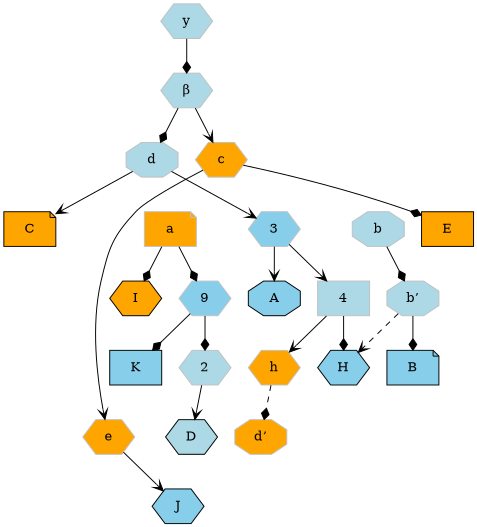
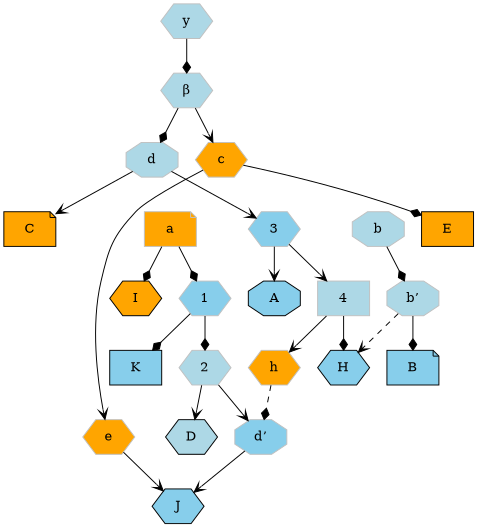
node "9": label "9" -> "1"
edge "2" -> "d’": added
node "d’": fillcolor orange -> skyblue
edge "d’" -> "J": added
